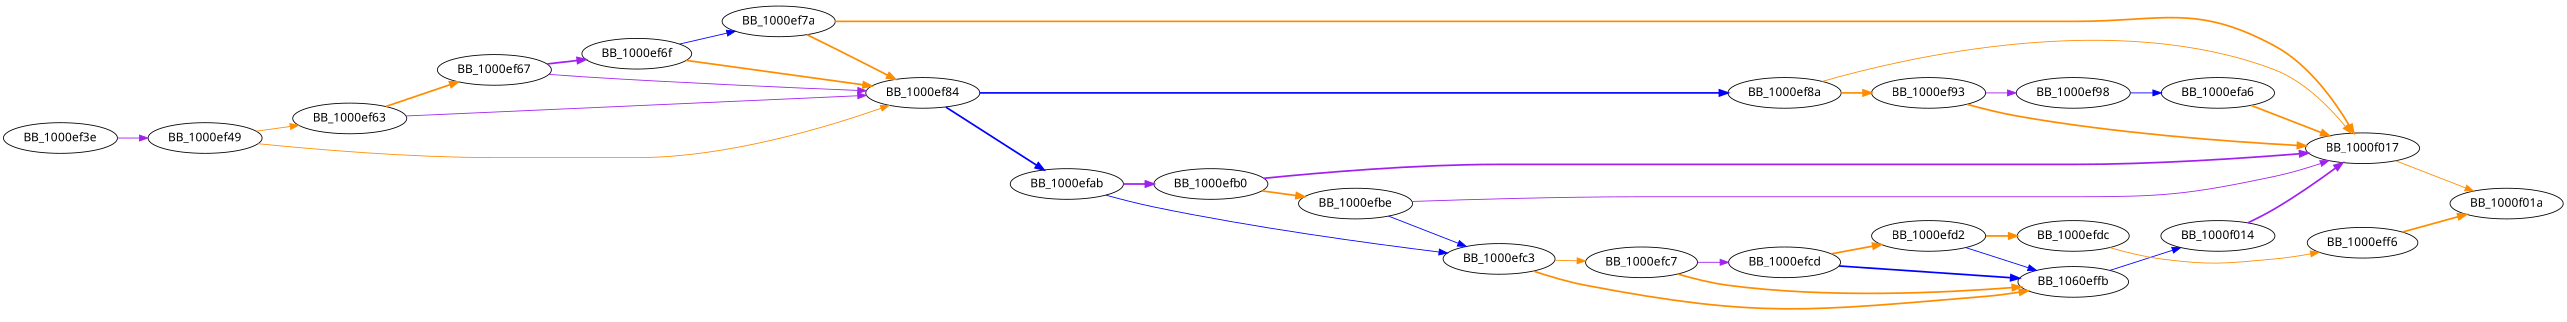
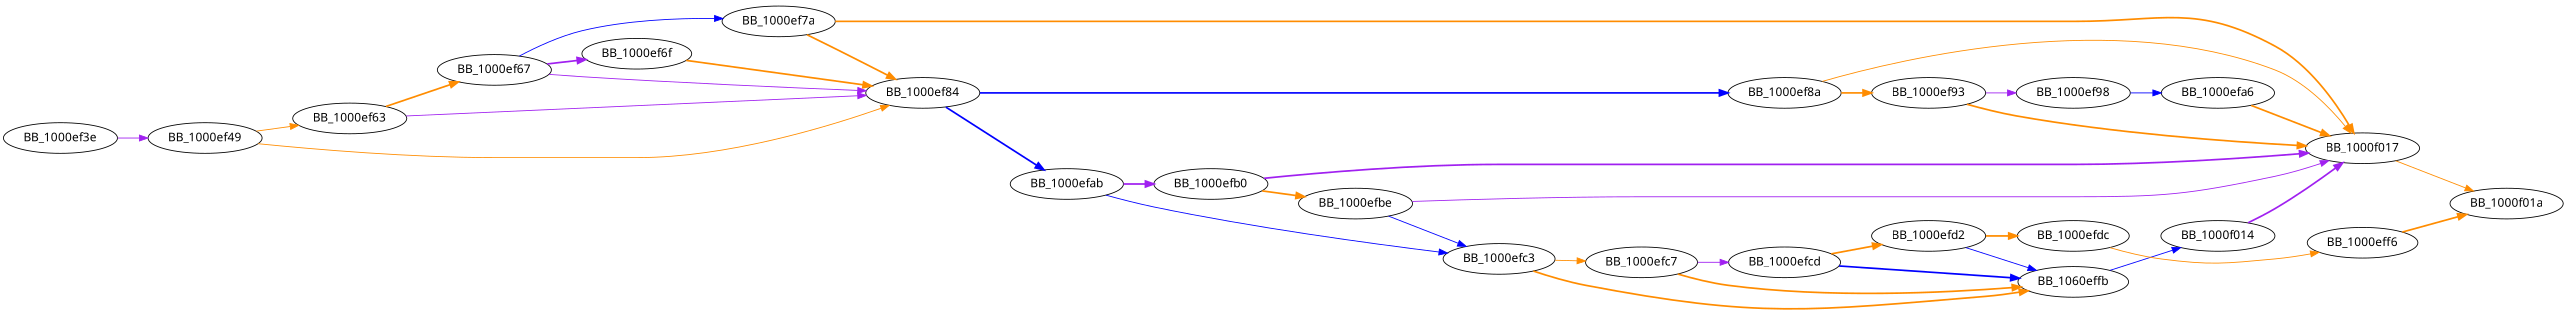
edge "BB_1000ef6f" -> "BB_1000ef7a": now "BB_1000ef67" -> "BB_1000ef7a"
